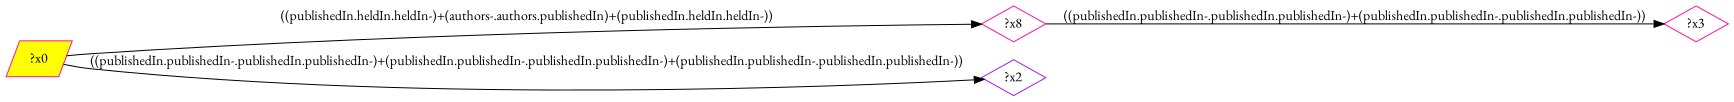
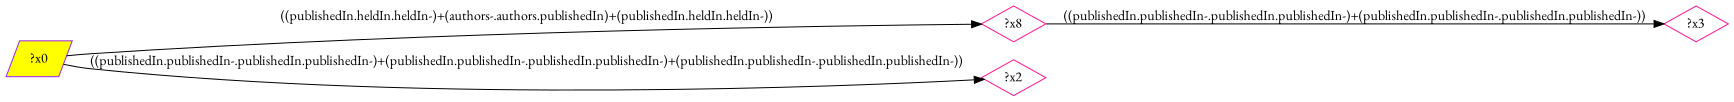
node "?x0": color deeppink -> purple
node "?x2": color purple -> deeppink
